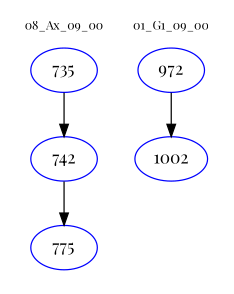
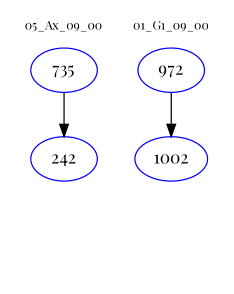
cluster "08_Ax_09_00": label "08_Ax_09_00" -> "05_Ax_09_00"
node "742": label "742" -> "242"
node "775": removed
